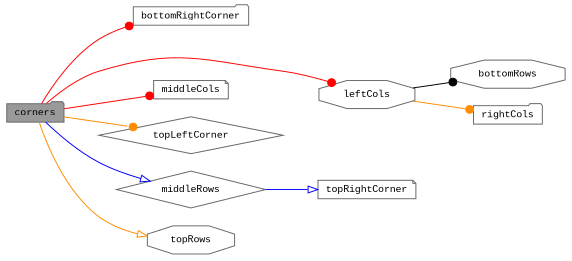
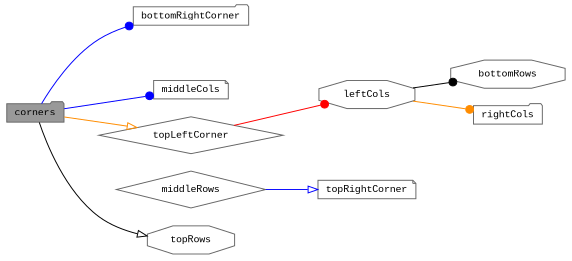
edge "corners" -> "bottomRightCorner": color red -> blue
edge "corners" -> "leftCols": now "topLeftCorner" -> "leftCols"
edge "corners" -> "middleCols": color red -> blue
edge "corners" -> "topLeftCorner": arrowhead dot -> onormal
edge "corners" -> "middleRows": removed
edge "corners" -> "topRows": color darkorange -> black
